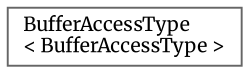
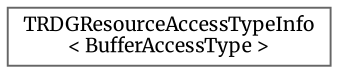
node "BufferAccessType < BufferAccessType >": label "BufferAccessType < BufferAccessType >" -> "TRDGResourceAccessTypeInfo < BufferAccessType >"
